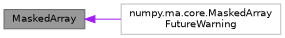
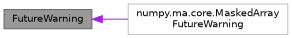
node "MaskedArray": label "MaskedArray" -> "FutureWarning"
